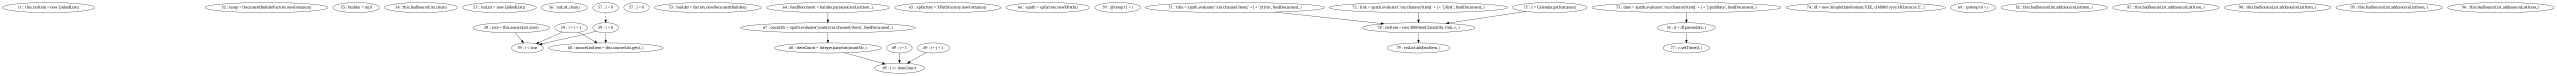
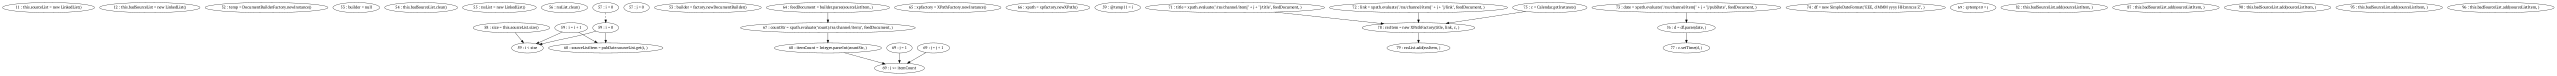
node "11 : this.rssItem = new LinkedList()": label "11 : this.rssItem = new LinkedList()" -> "11 : this.sourceList = new LinkedList()"
node "12 : this.badSourceList = new LinkedList()": added
node "78 : rssItem = new RSSItemClass(title, link, c, )": label "78 : rssItem = new RSSItemClass(title, link, c, )" -> "78 : rssItem = new XPathFactory(title, link, c, )"
node "60 : sourceListItem = this.sourceList.get(i, )": label "60 : sourceListItem = this.sourceList.get(i, )" -> "60 : sourceListItem = pubDate.sourceList.get(i, )"
